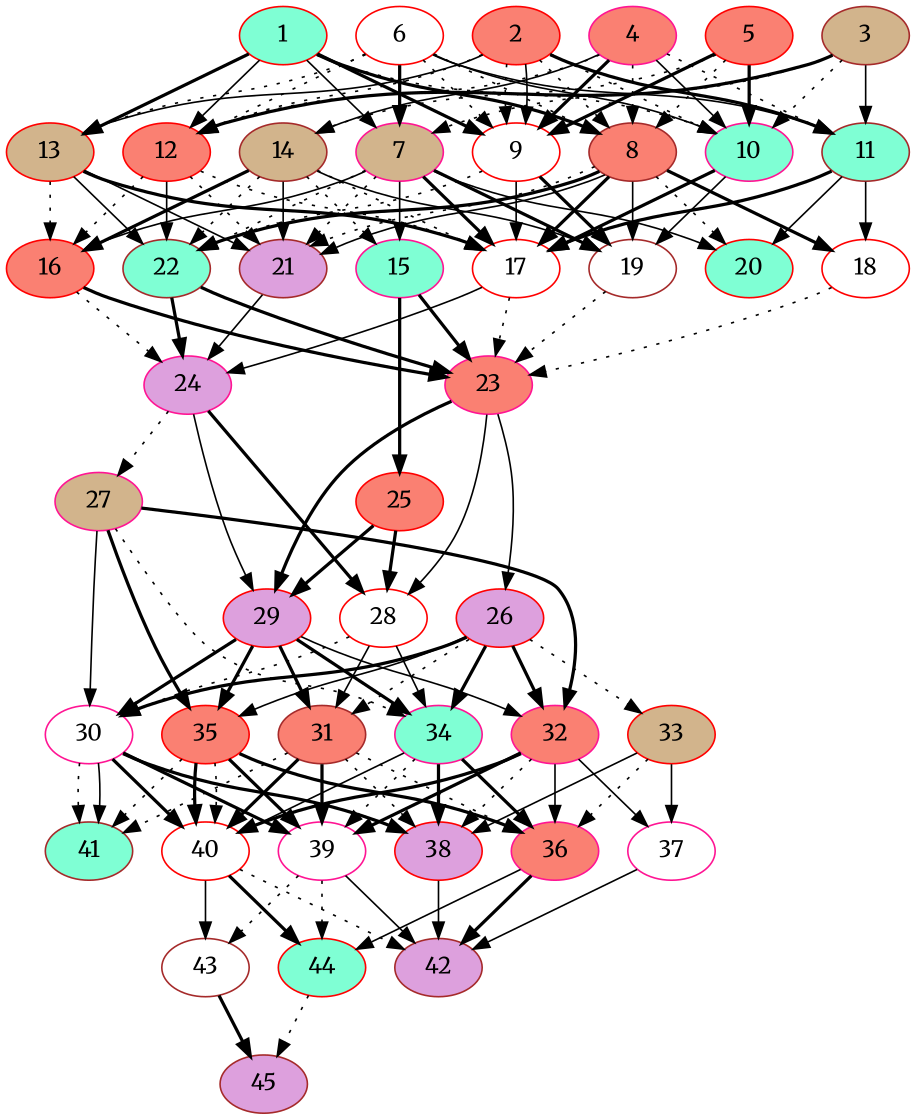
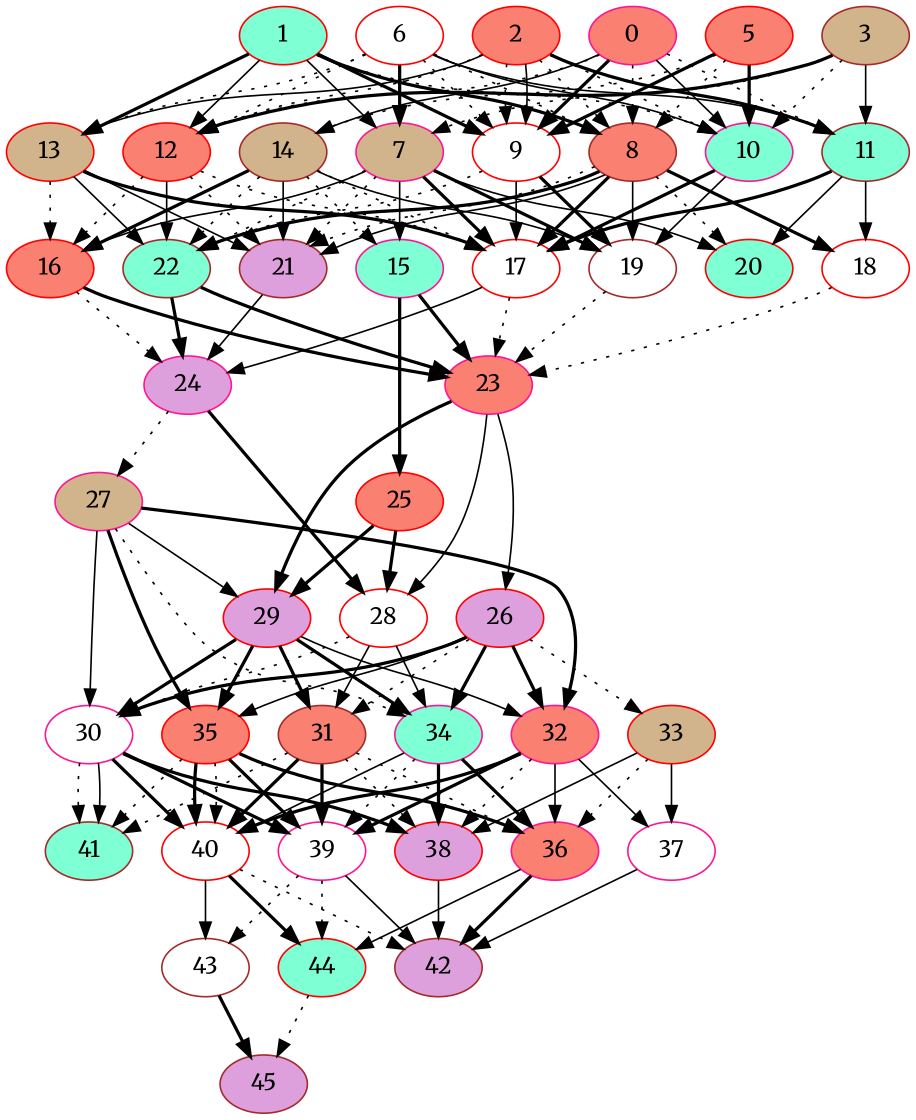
node "4": label "4" -> "0"
edge "24" -> "29": now "27" -> "29"
